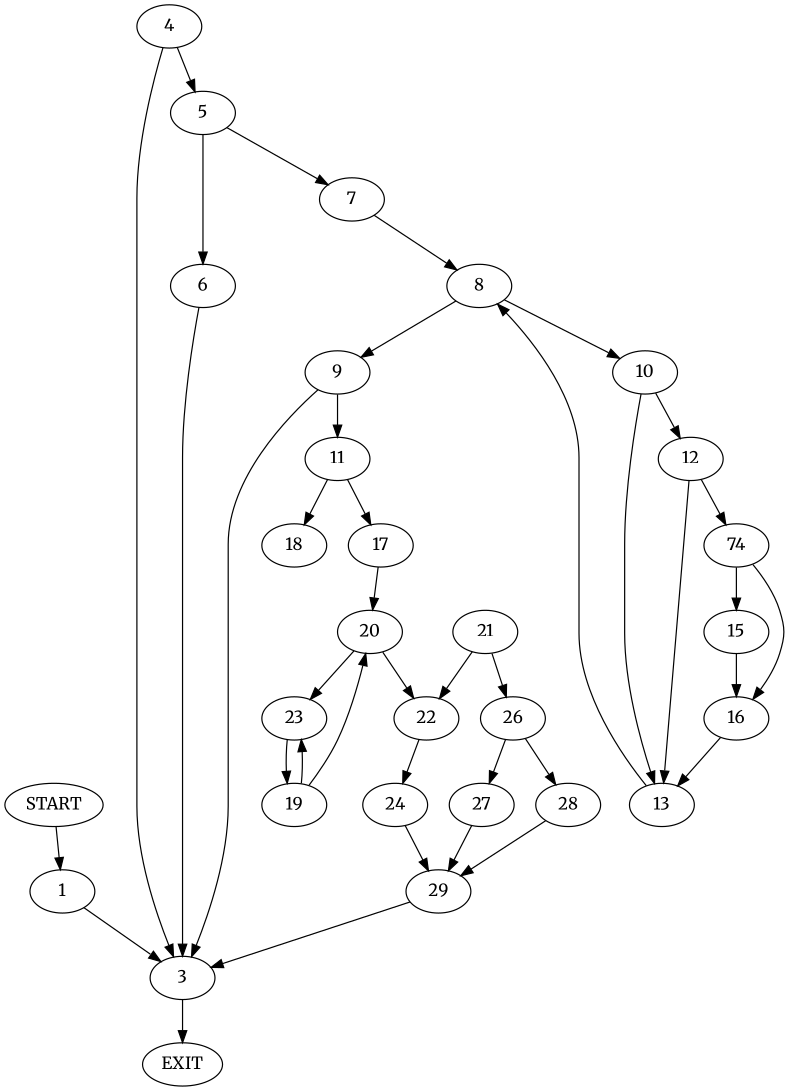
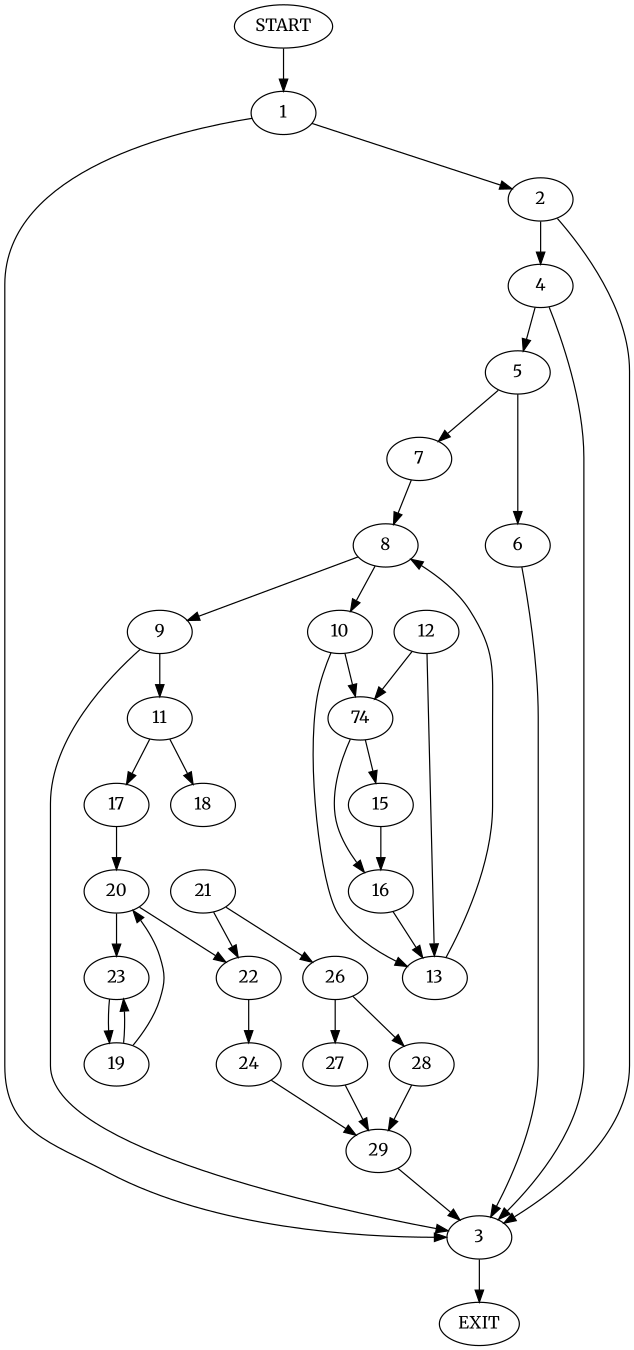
node "2": added
edge "10" -> "12": now "10" -> "74"
